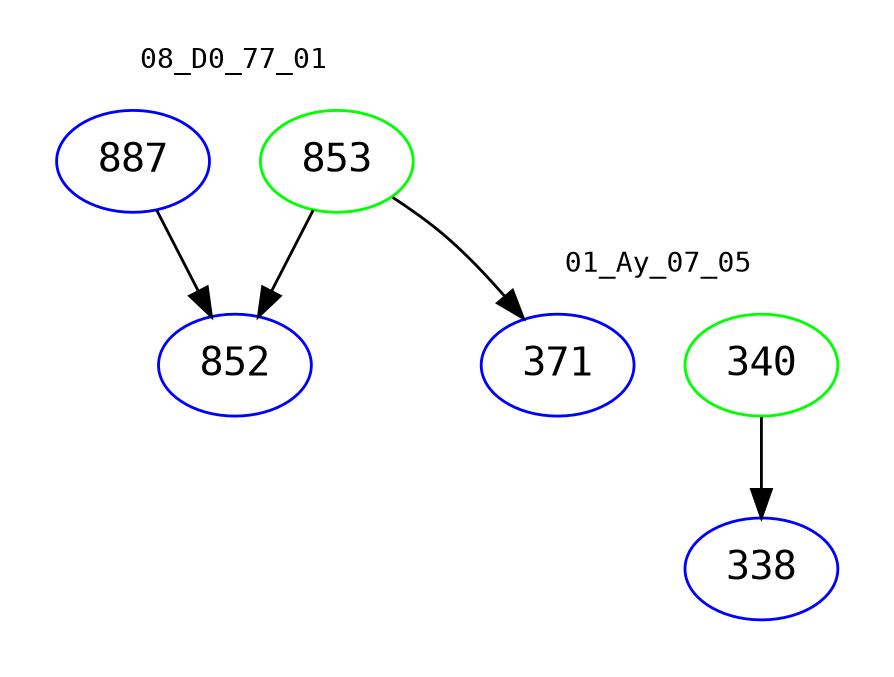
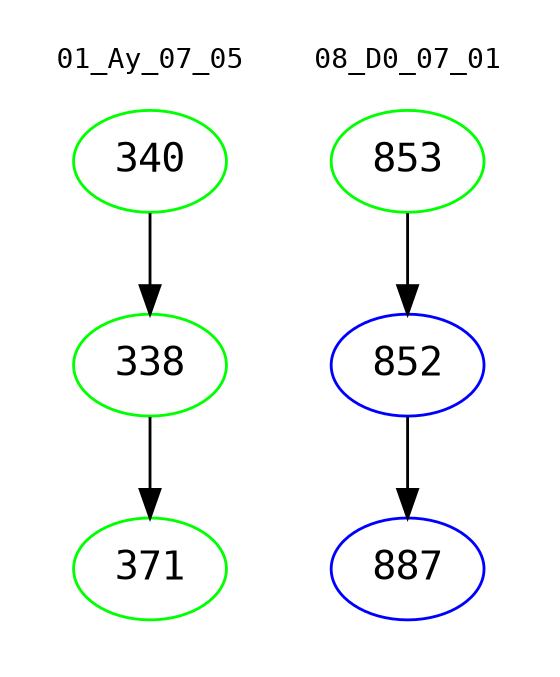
cluster "08_D0_77_01": label "08_D0_77_01" -> "08_D0_07_01"
edge "887" -> "852": reversed
edge "853" -> "371": now "338" -> "371"
node "371": color blue -> green
node "338": color blue -> green
